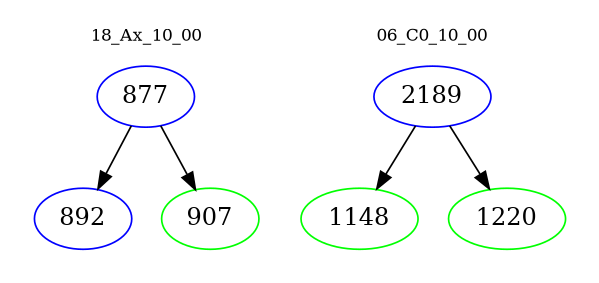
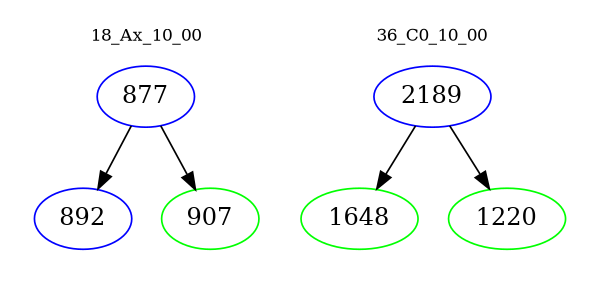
cluster "06_C0_10_00": label "06_C0_10_00" -> "36_C0_10_00"
node "1148": label "1148" -> "1648"
